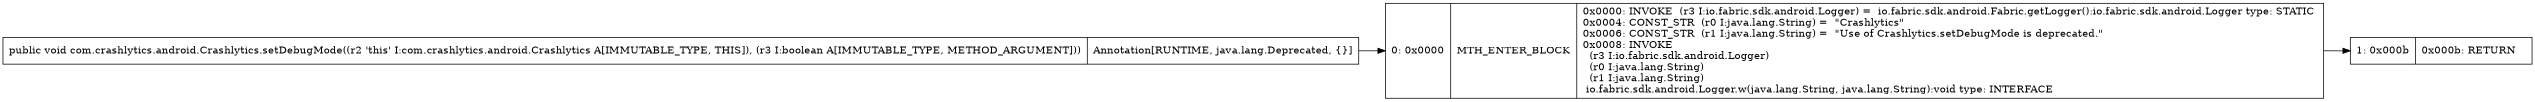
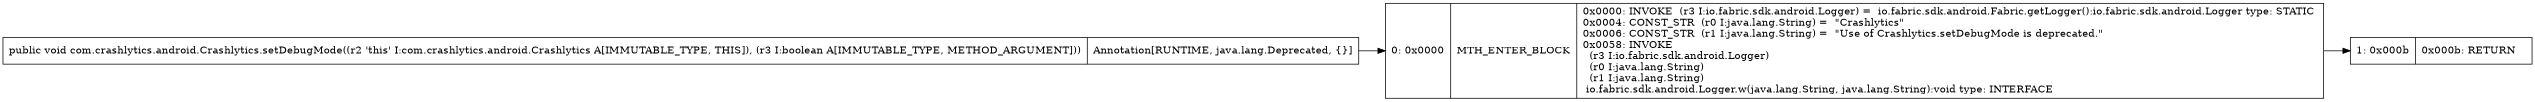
node "0: 0x0000": text "0x0008: INVOKE" -> "0x0058: INVOKE"
